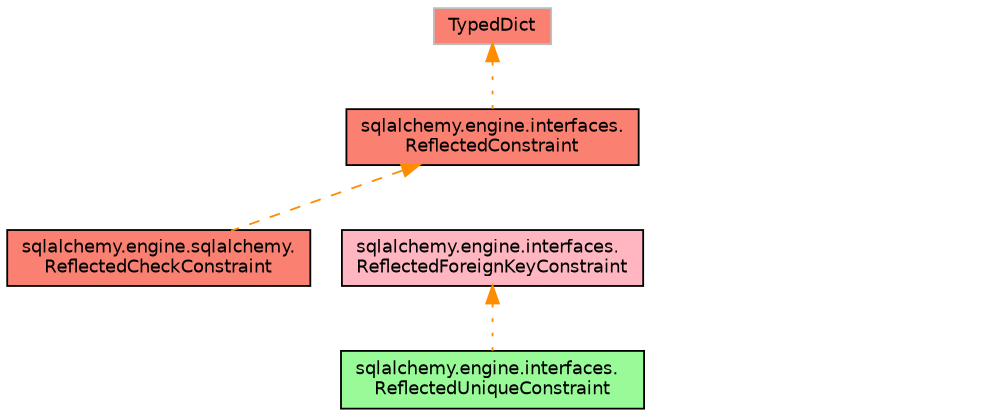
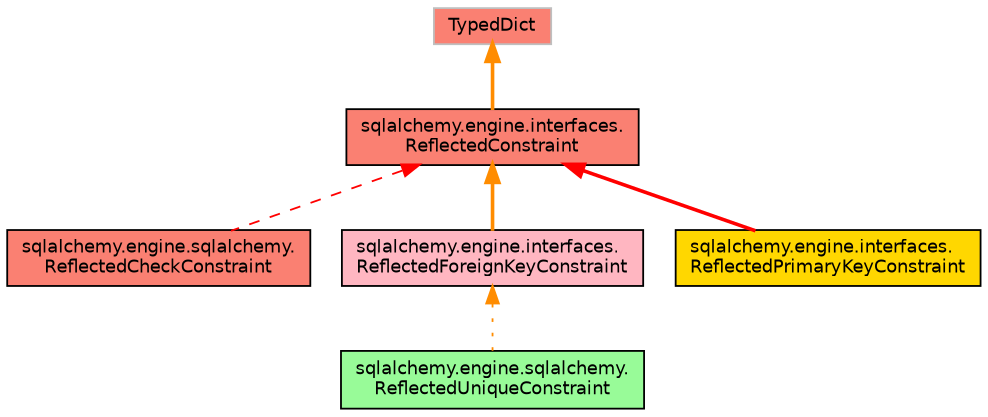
edge "sqlalchemy.engine.interfaces. ReflectedConstraint" -> "TypedDict": style dotted -> bold
edge "sqlalchemy.engine.sqlalchemy. ReflectedCheckConstraint" -> "sqlalchemy.engine.interfaces. ReflectedConstraint": color darkorange -> red
edge "sqlalchemy.engine.interfaces. ReflectedForeignKeyConstraint" -> "sqlalchemy.engine.interfaces. ReflectedConstraint": added
node "sqlalchemy.engine.interfaces. ReflectedPrimaryKeyConstraint": added
node "sqlalchemy.engine.interfaces. ReflectedUniqueConstraint": label "sqlalchemy.engine.interfaces. ReflectedUniqueConstraint" -> "sqlalchemy.engine.sqlalchemy. ReflectedUniqueConstraint"
